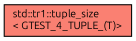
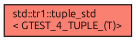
node "std::tr1::tuple_size < GTEST_4_TUPLE_(T)>": label "std::tr1::tuple_size < GTEST_4_TUPLE_(T)>" -> "std::tr1::tuple_std < GTEST_4_TUPLE_(T)>"
